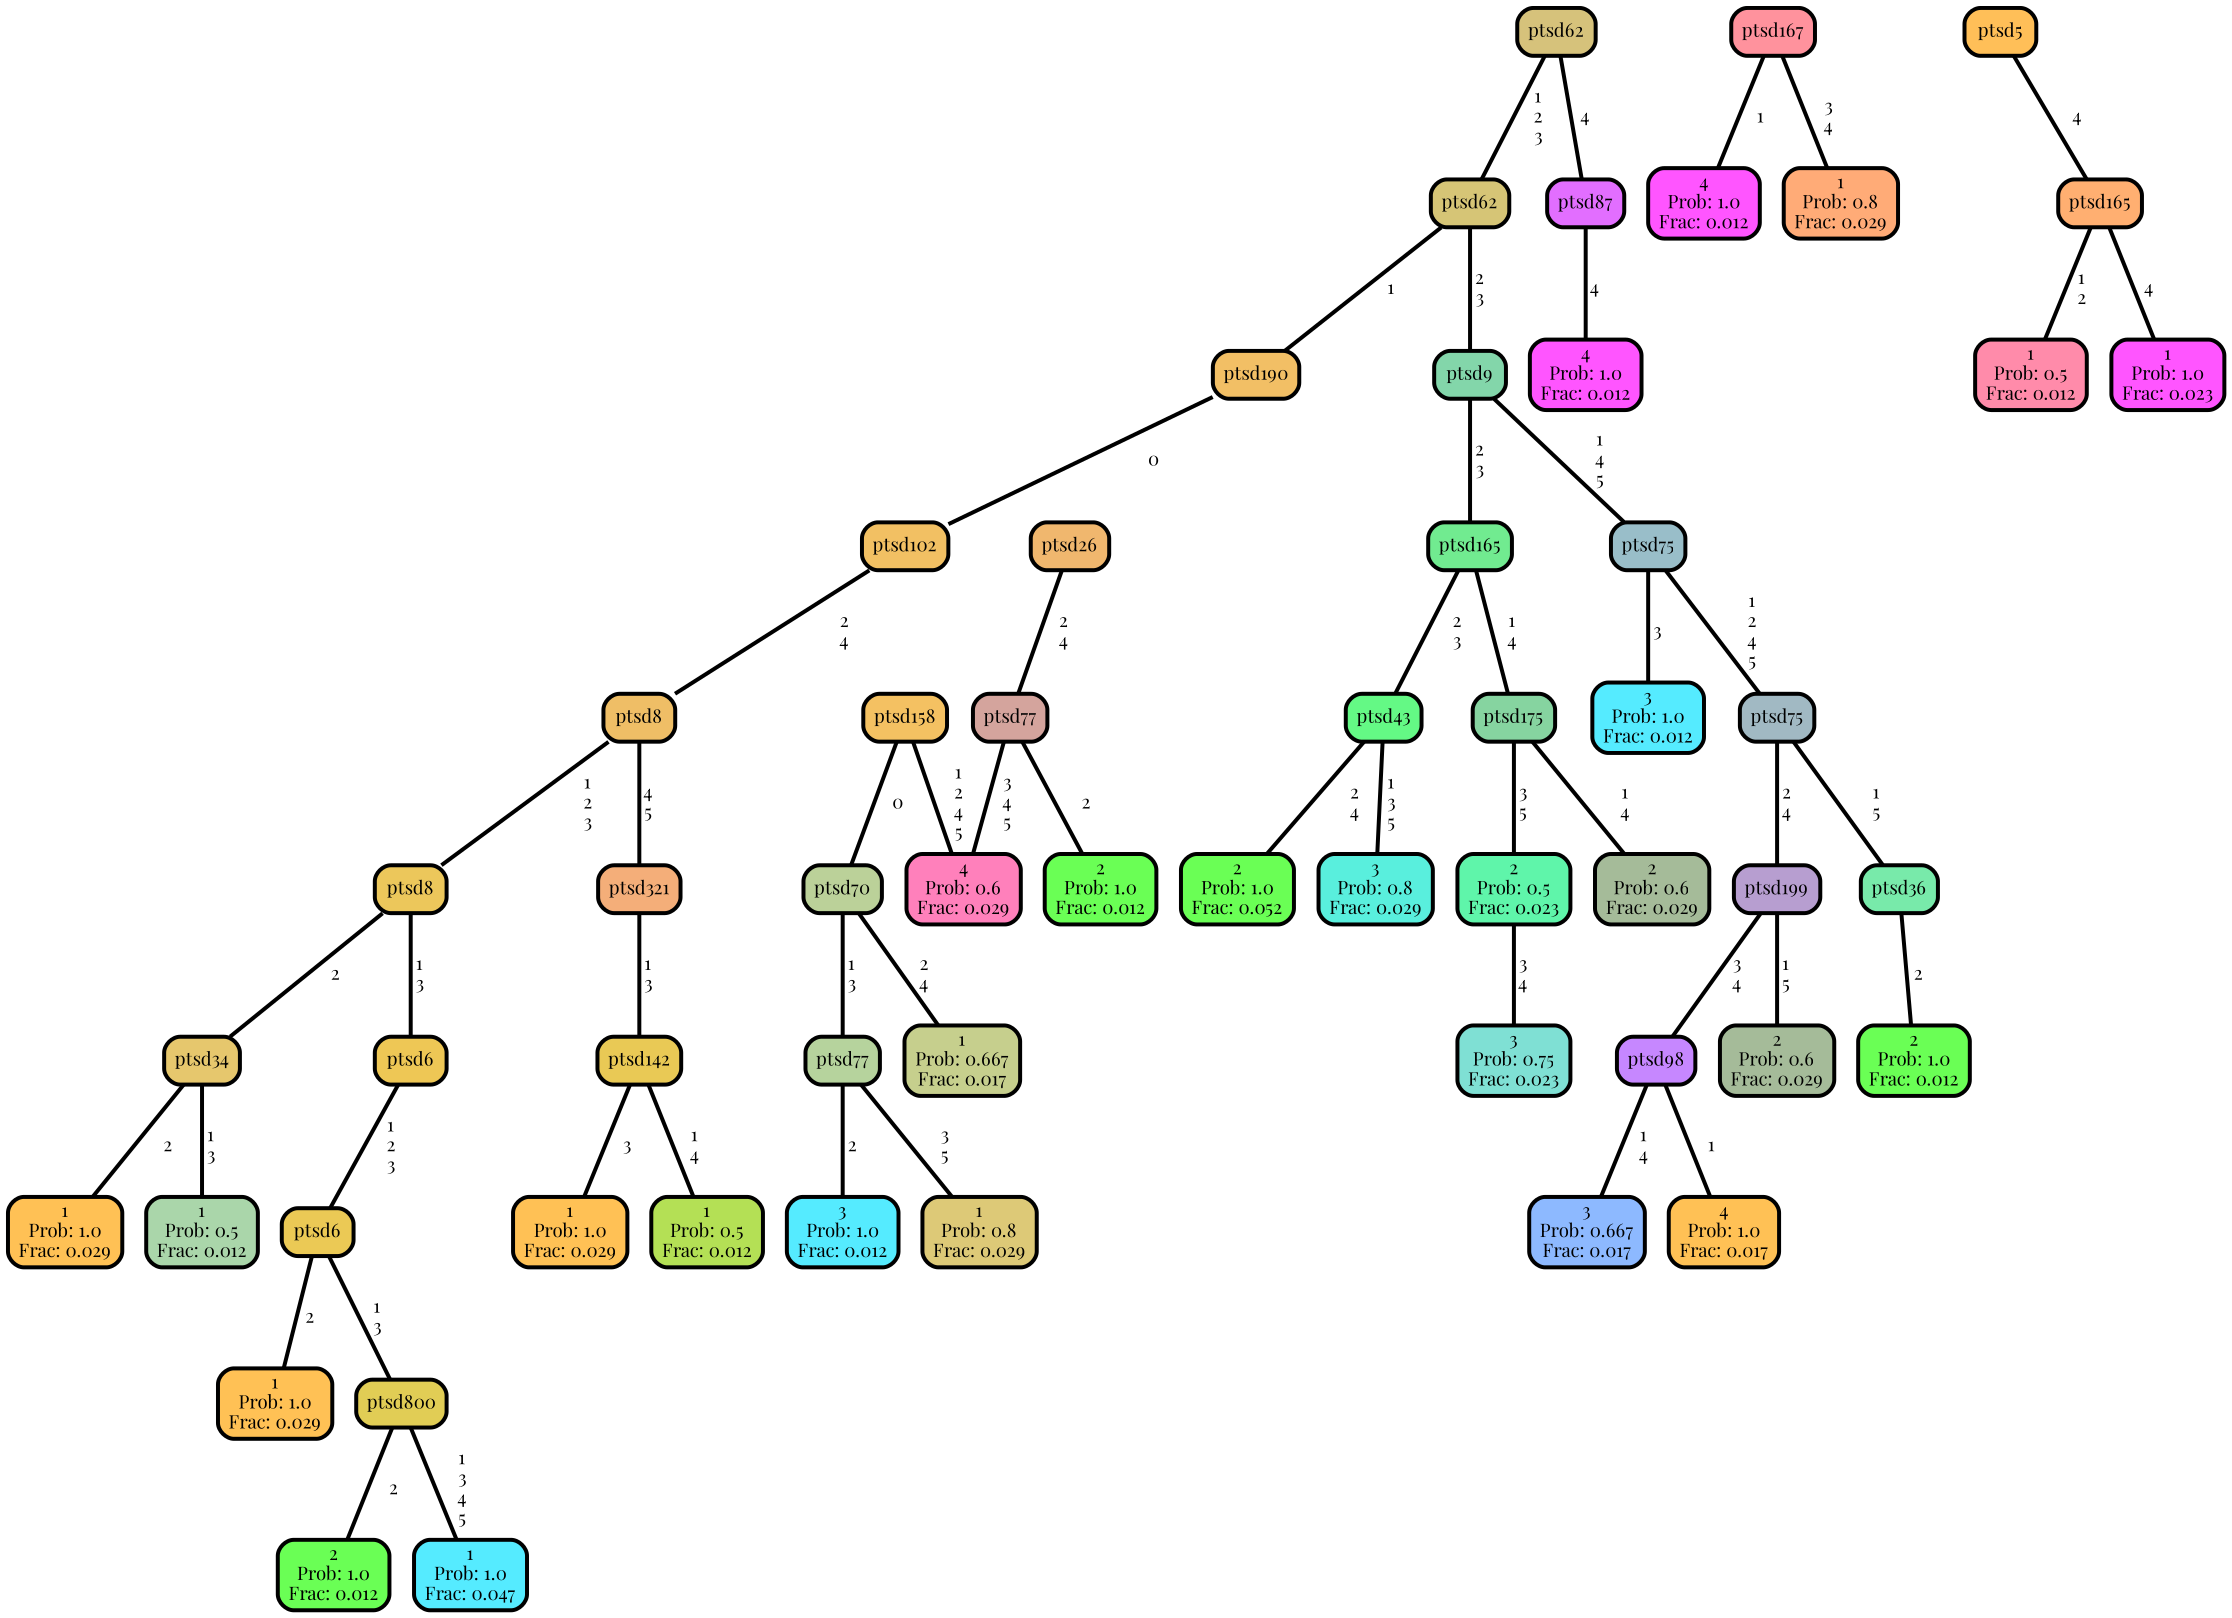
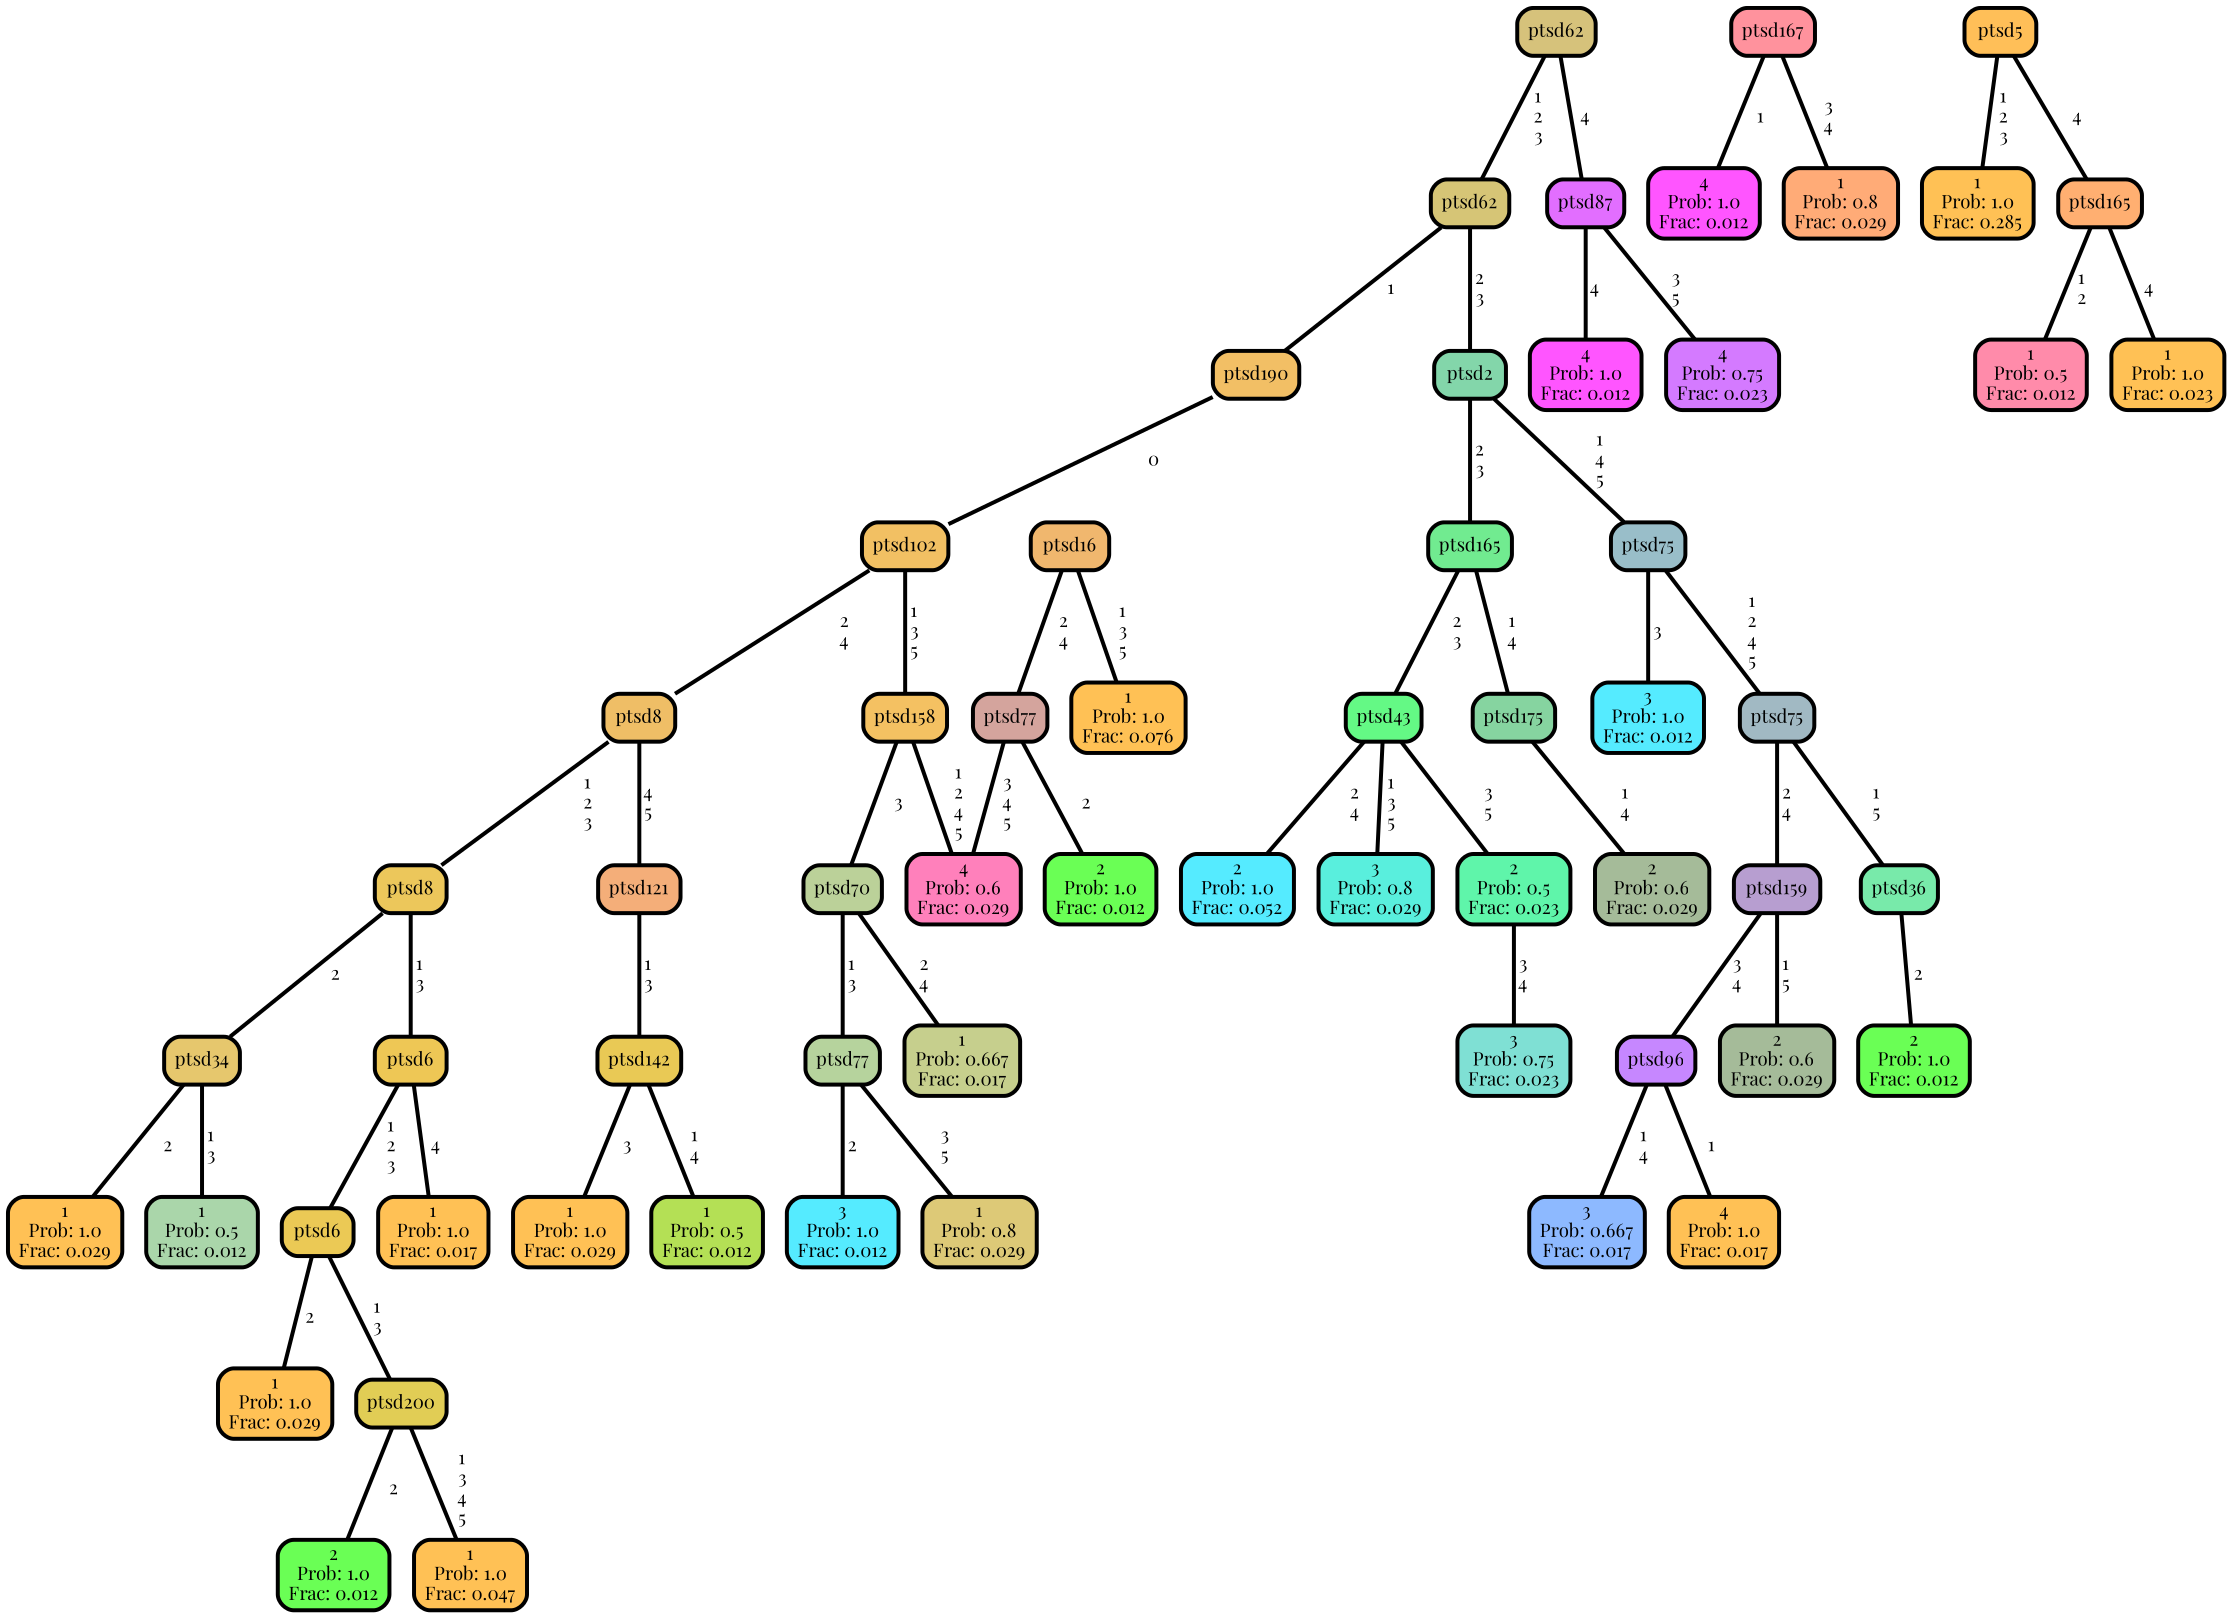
node "1 Prob: 1.0 Frac: 0.285": added
node "ptsd9": label "ptsd9" -> "ptsd2"
node "4 Prob: 0.75 Frac: 0.023": added
node "1 Prob: 1.0 Frac: 0.023": fillcolor #ff55ff -> #ffc155
node "ptsd26": label "ptsd26" -> "ptsd16"
edge "ptsd102" -- "ptsd158": added, label "1 3 5"
node "1 Prob: 1.0 Frac: 0.076": added
edge "ptsd175" -- "2 Prob: 0.5 Frac: 0.023": now "ptsd43" -- "2 Prob: 0.5 Frac: 0.023"
edge "ptsd158" -- "ptsd70": label " 0" -> " 3"
node "ptsd321": label "ptsd321" -> "ptsd121"
node "2 Prob: 1.0 Frac: 0.052": fillcolor #6aff55 -> #55ebff
node "ptsd199": label "ptsd199" -> "ptsd159"
node "ptsd98": label "ptsd98" -> "ptsd96"
node "1 Prob: 1.0 Frac: 0.017": added
node "ptsd800": label "ptsd800" -> "ptsd200"
node "1 Prob: 1.0 Frac: 0.047": fillcolor #55ebff -> #ffc155
